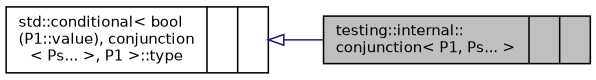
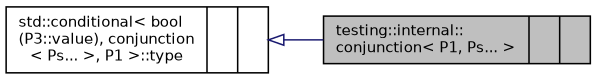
node "std::conditional< bool": text "(P1::value), conjunction" -> "(P3::value), conjunction"
